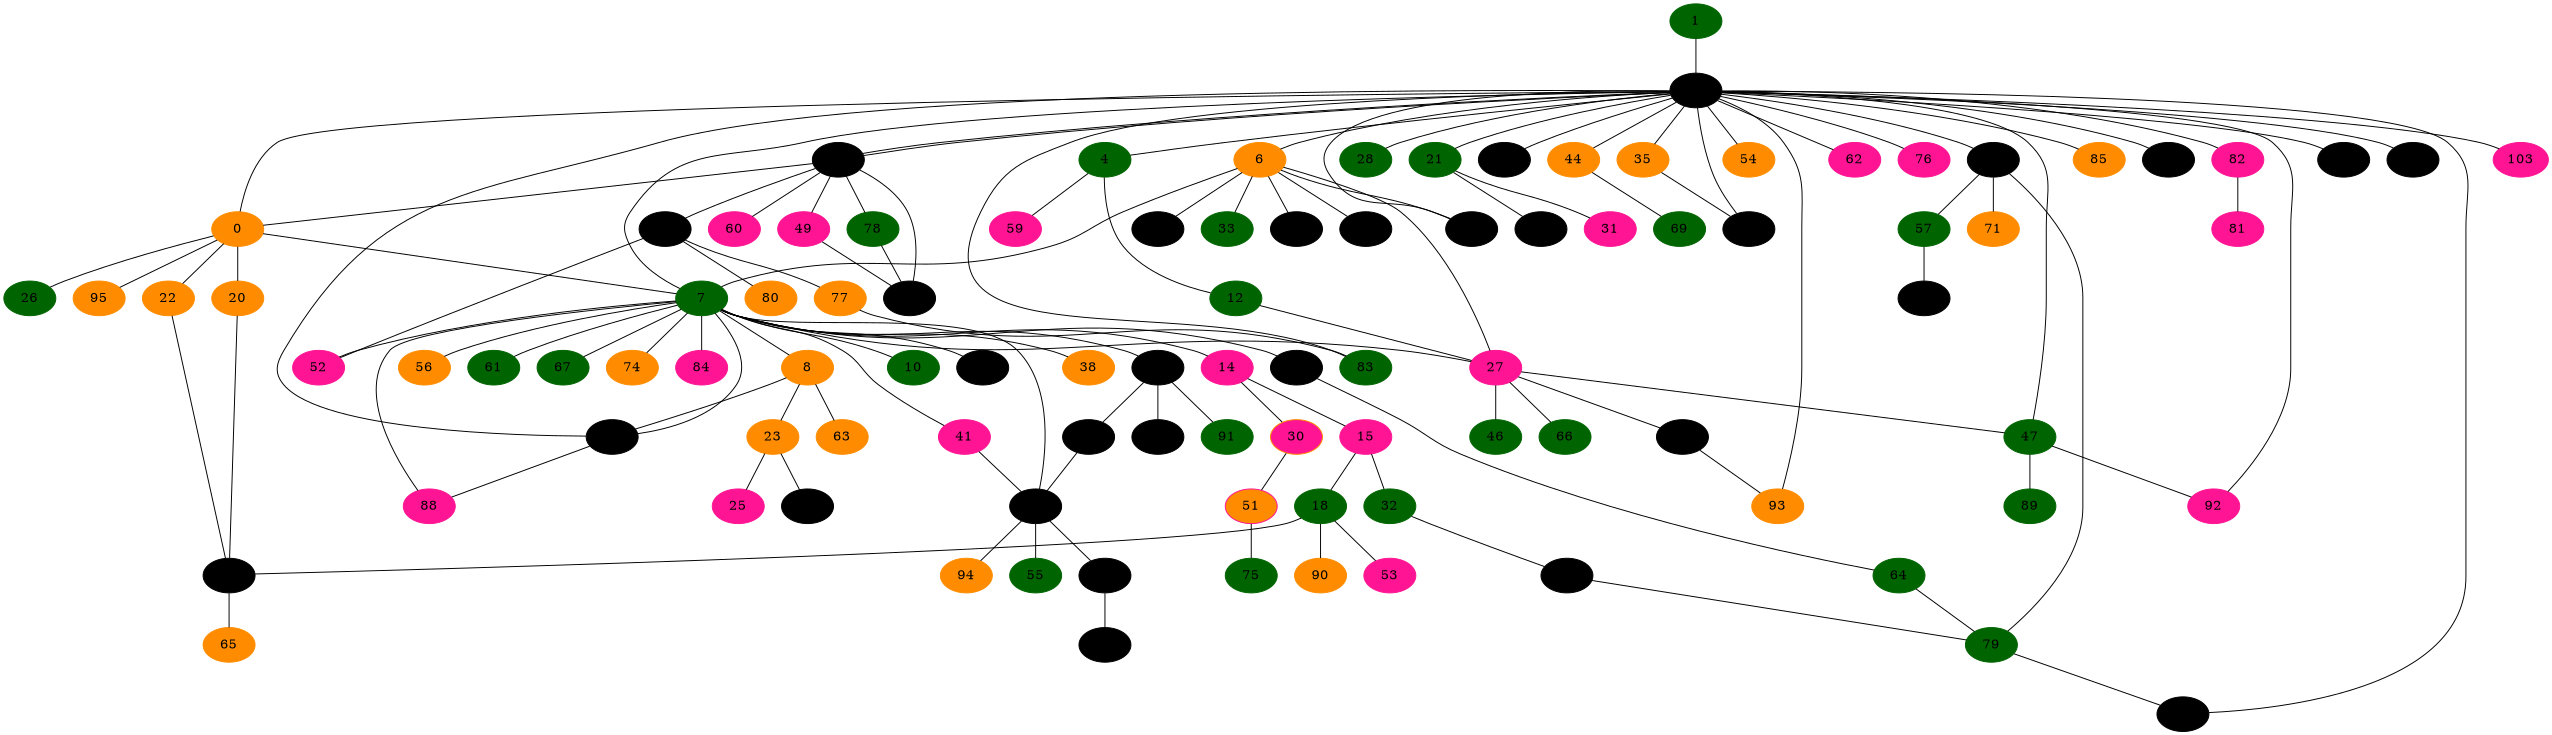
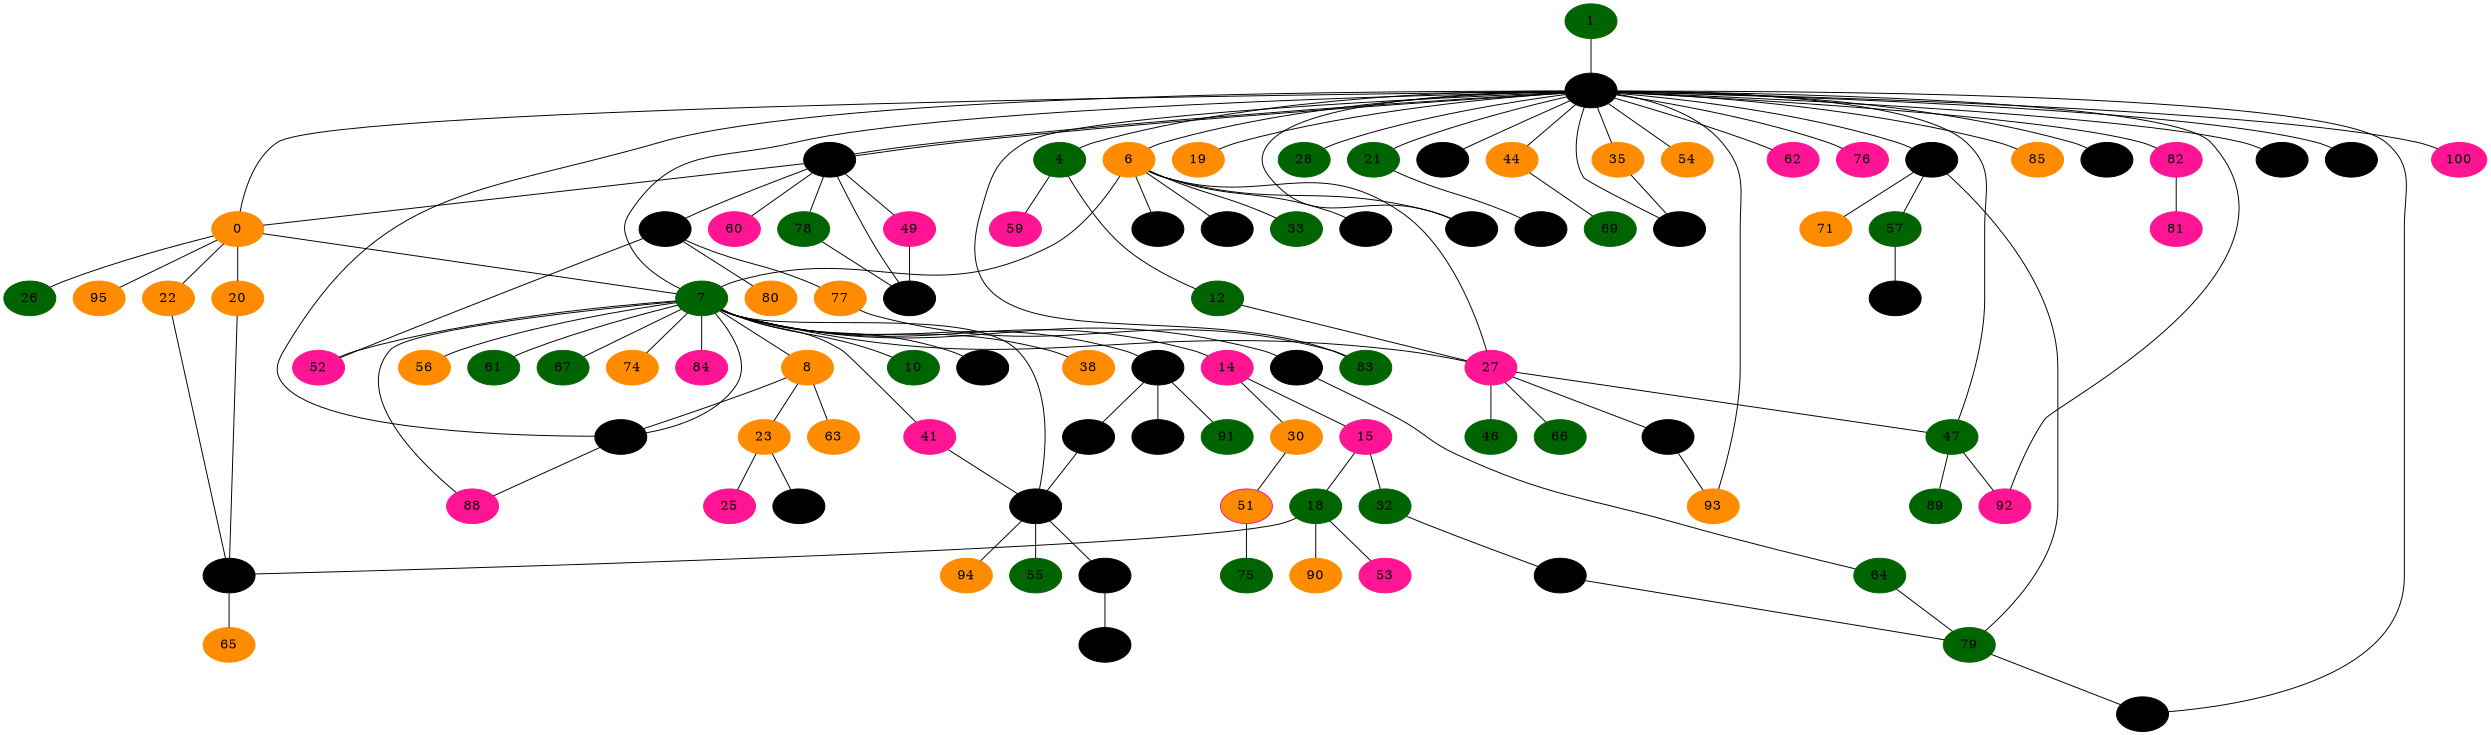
node "19": added
node "103": label "103" -> "100"
node "31": removed
node "30": fillcolor deeppink -> darkorange
